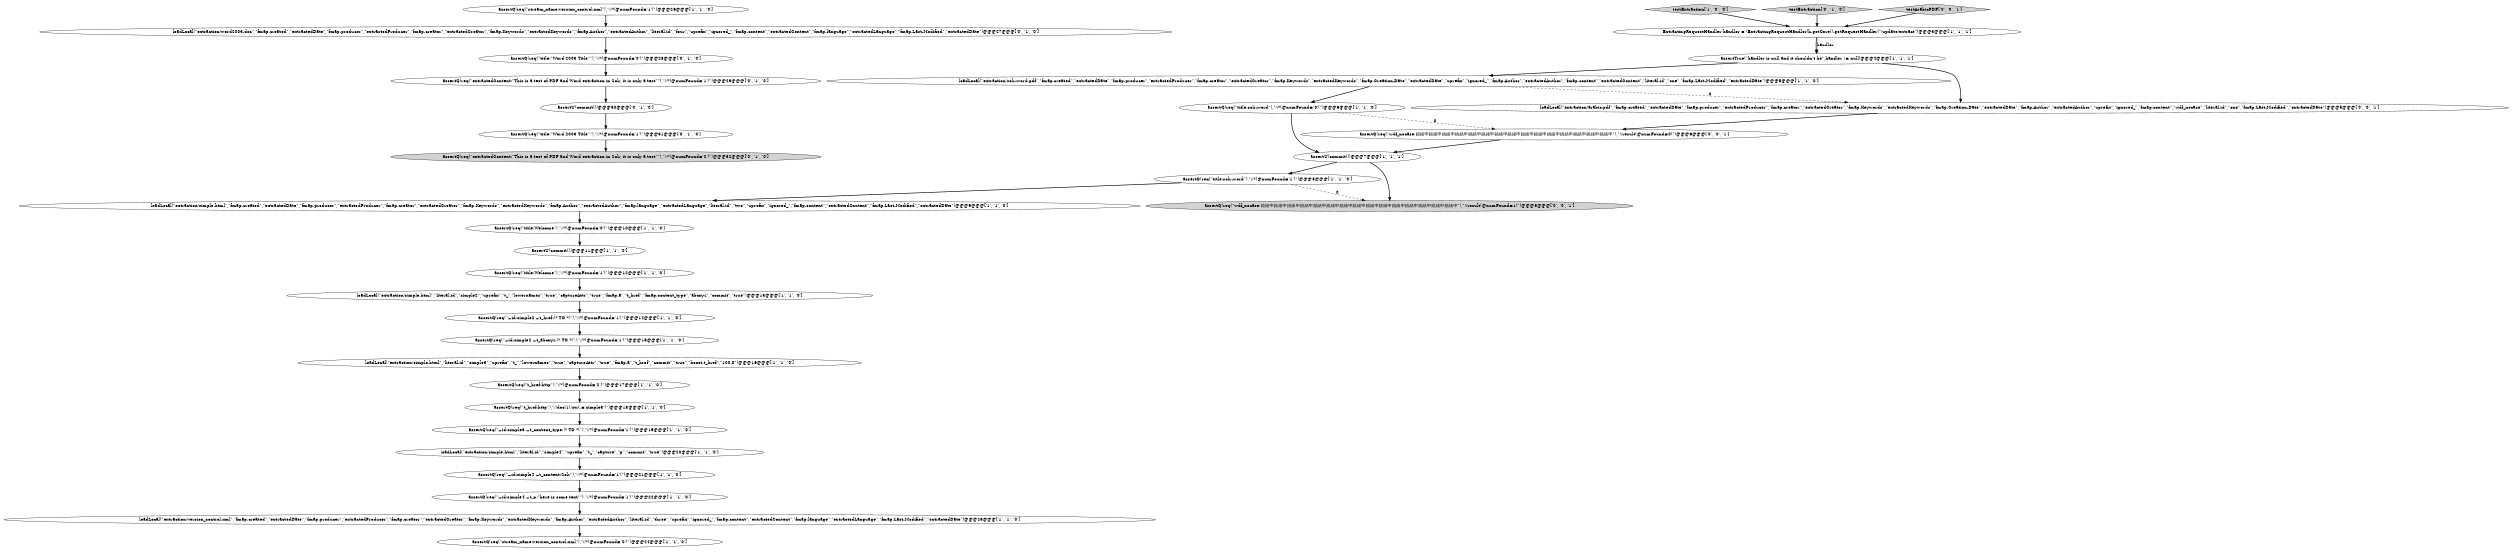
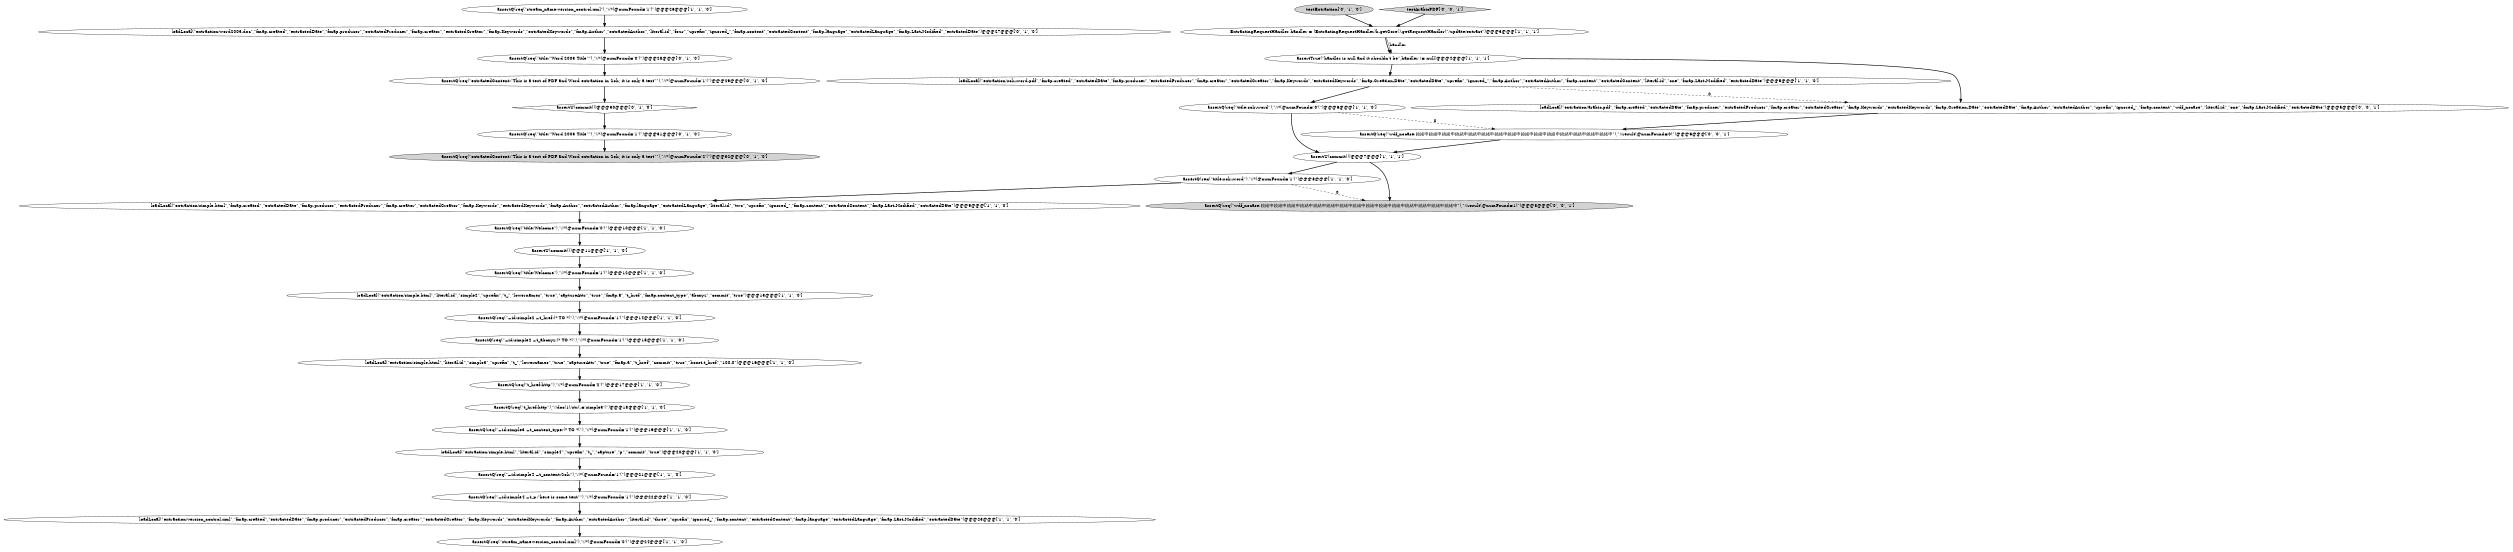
node "testExtraction['1', '0', '0']": removed
node "testExtraction['0', '1', '0']": shape diamond -> ellipse
node "assertU(commit())@@@30@@@['0', '1', '0']": shape ellipse -> diamond
